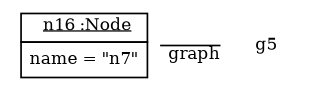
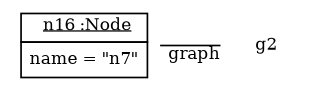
node "g5": label "g5" -> "g2"
